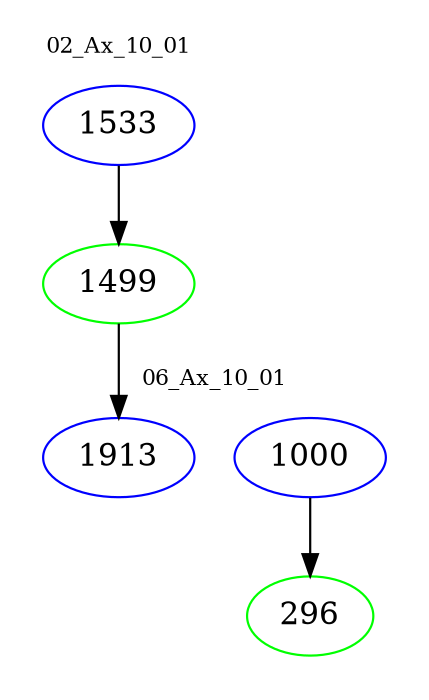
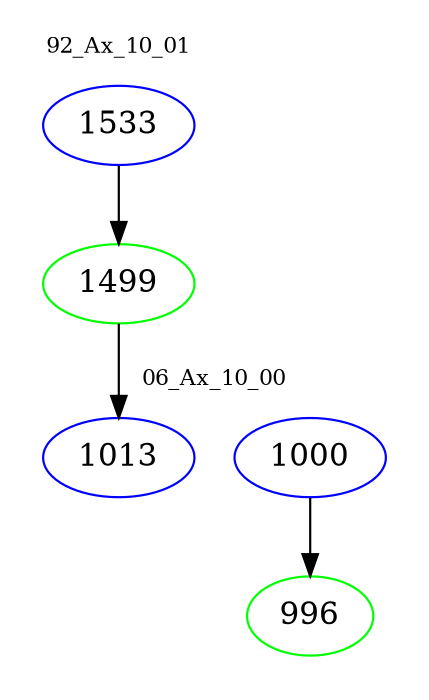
cluster "02_Ax_10_01": label "02_Ax_10_01" -> "92_Ax_10_01"
cluster "06_Ax_10_01": label "06_Ax_10_01" -> "06_Ax_10_00"
node "1913": label "1913" -> "1013"
node "296": label "296" -> "996"
